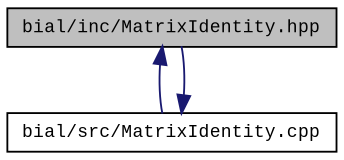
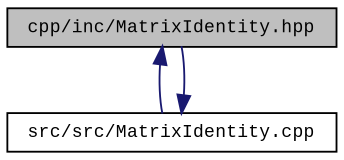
node "bial/inc/MatrixIdentity.hpp": label "bial/inc/MatrixIdentity.hpp" -> "cpp/inc/MatrixIdentity.hpp"
node "bial/src/MatrixIdentity.cpp": label "bial/src/MatrixIdentity.cpp" -> "src/src/MatrixIdentity.cpp"
